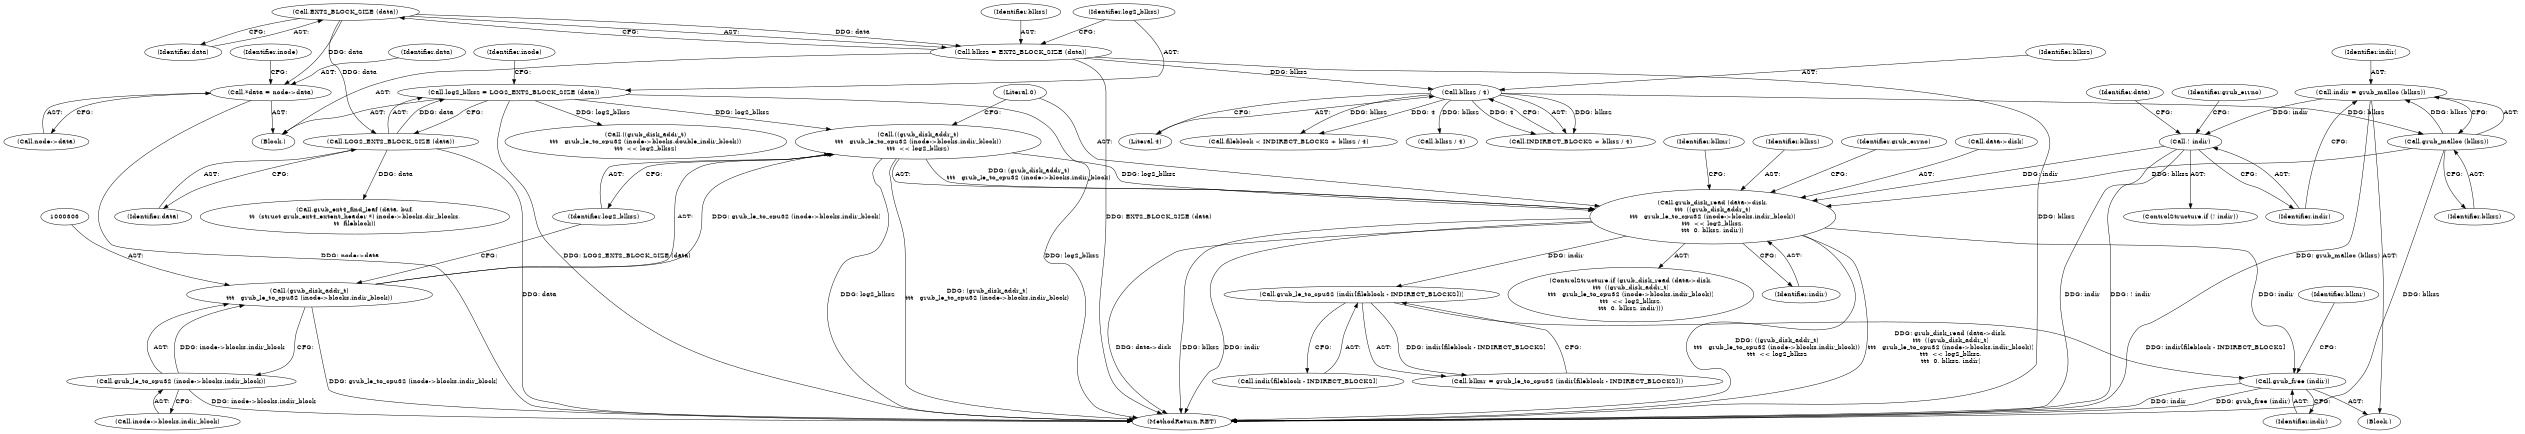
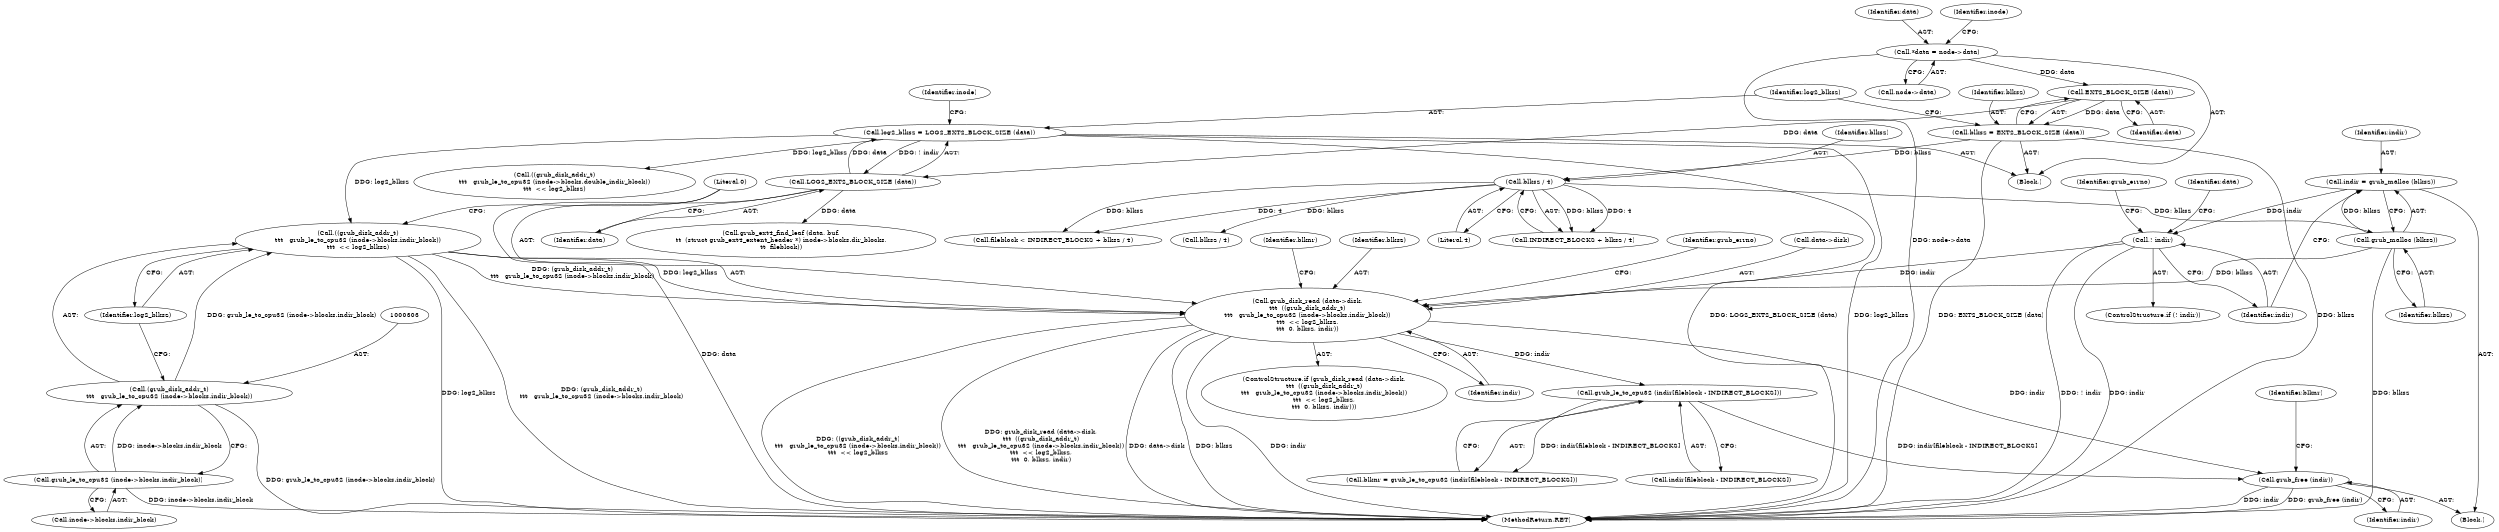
edge "(Call,EXT2_BLOCK_SIZE (data))" -> "(Call,*data = node->data)": reversed
edge "(Call,log2_blksz = LOG2_EXT2_BLOCK_SIZE (data))" -> "(Call,LOG2_EXT2_BLOCK_SIZE (data))": label "CFG: " -> "DDG: ! indir"
edge "(Call,indir = grub_malloc (blksz))" -> "(MethodReturn,RET)": removed, label "DDG: grub_malloc (blksz)"
